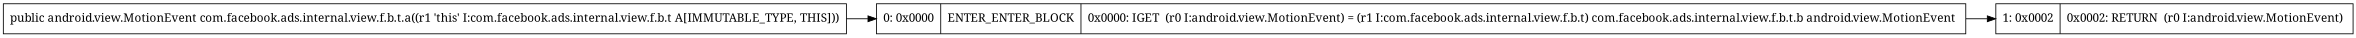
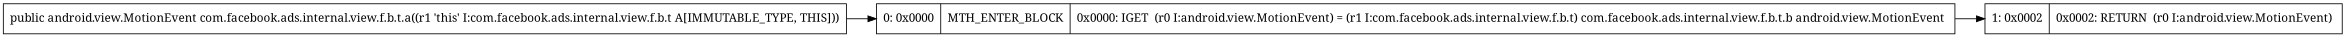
node "0: 0x0000": text "ENTER_ENTER_BLOCK" -> "MTH_ENTER_BLOCK"
